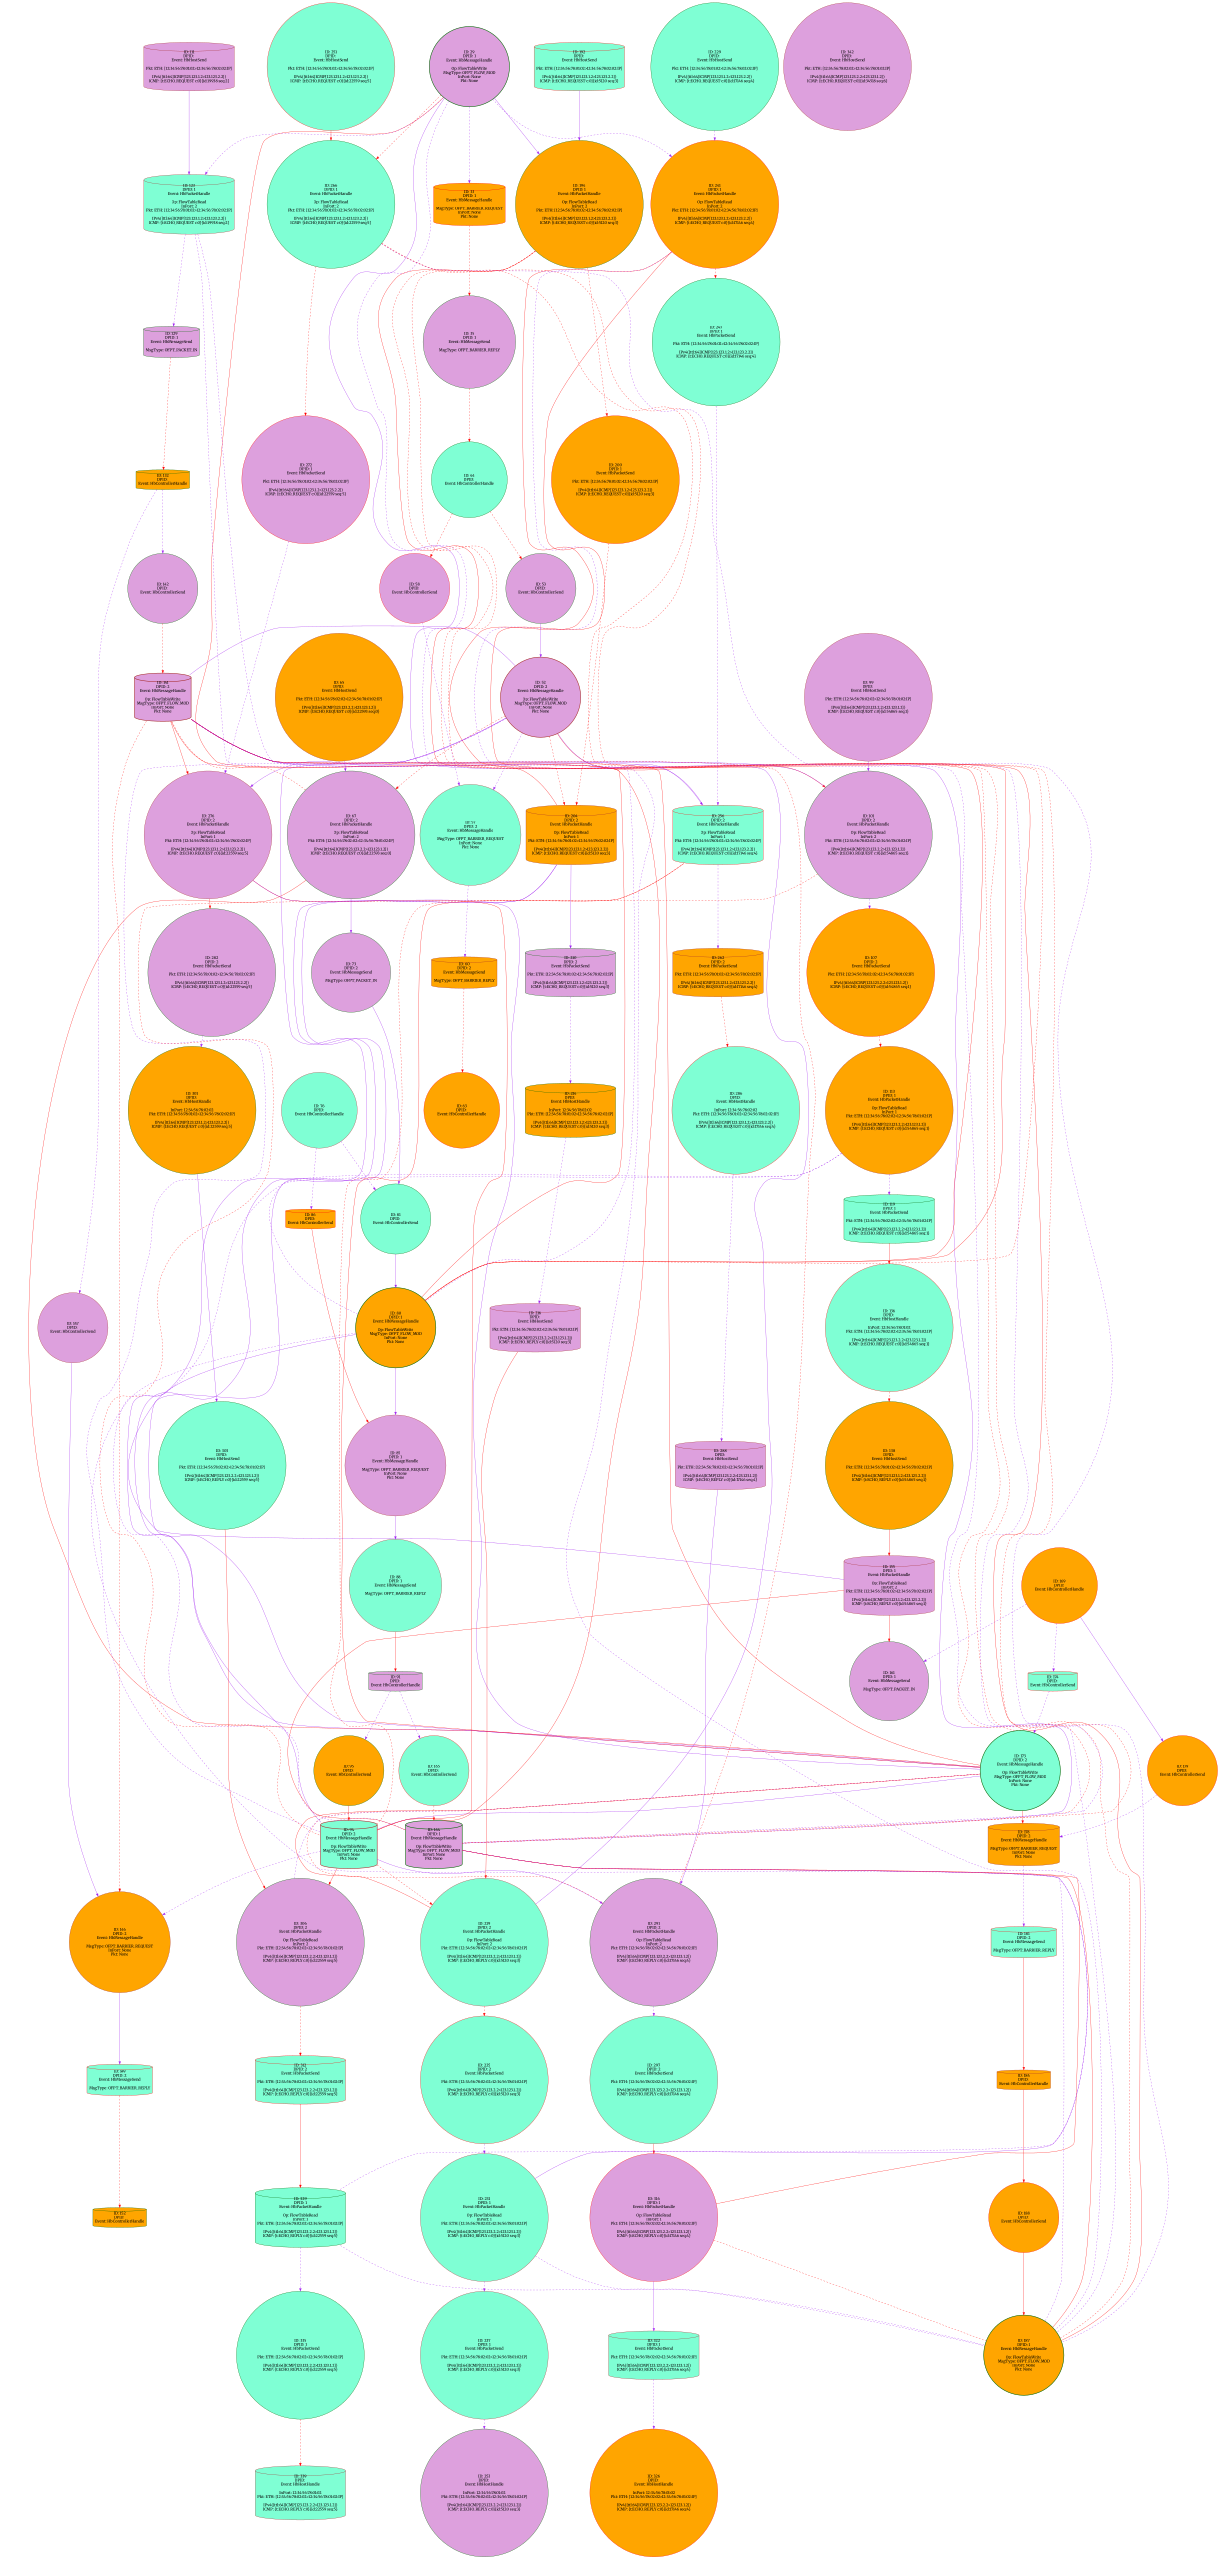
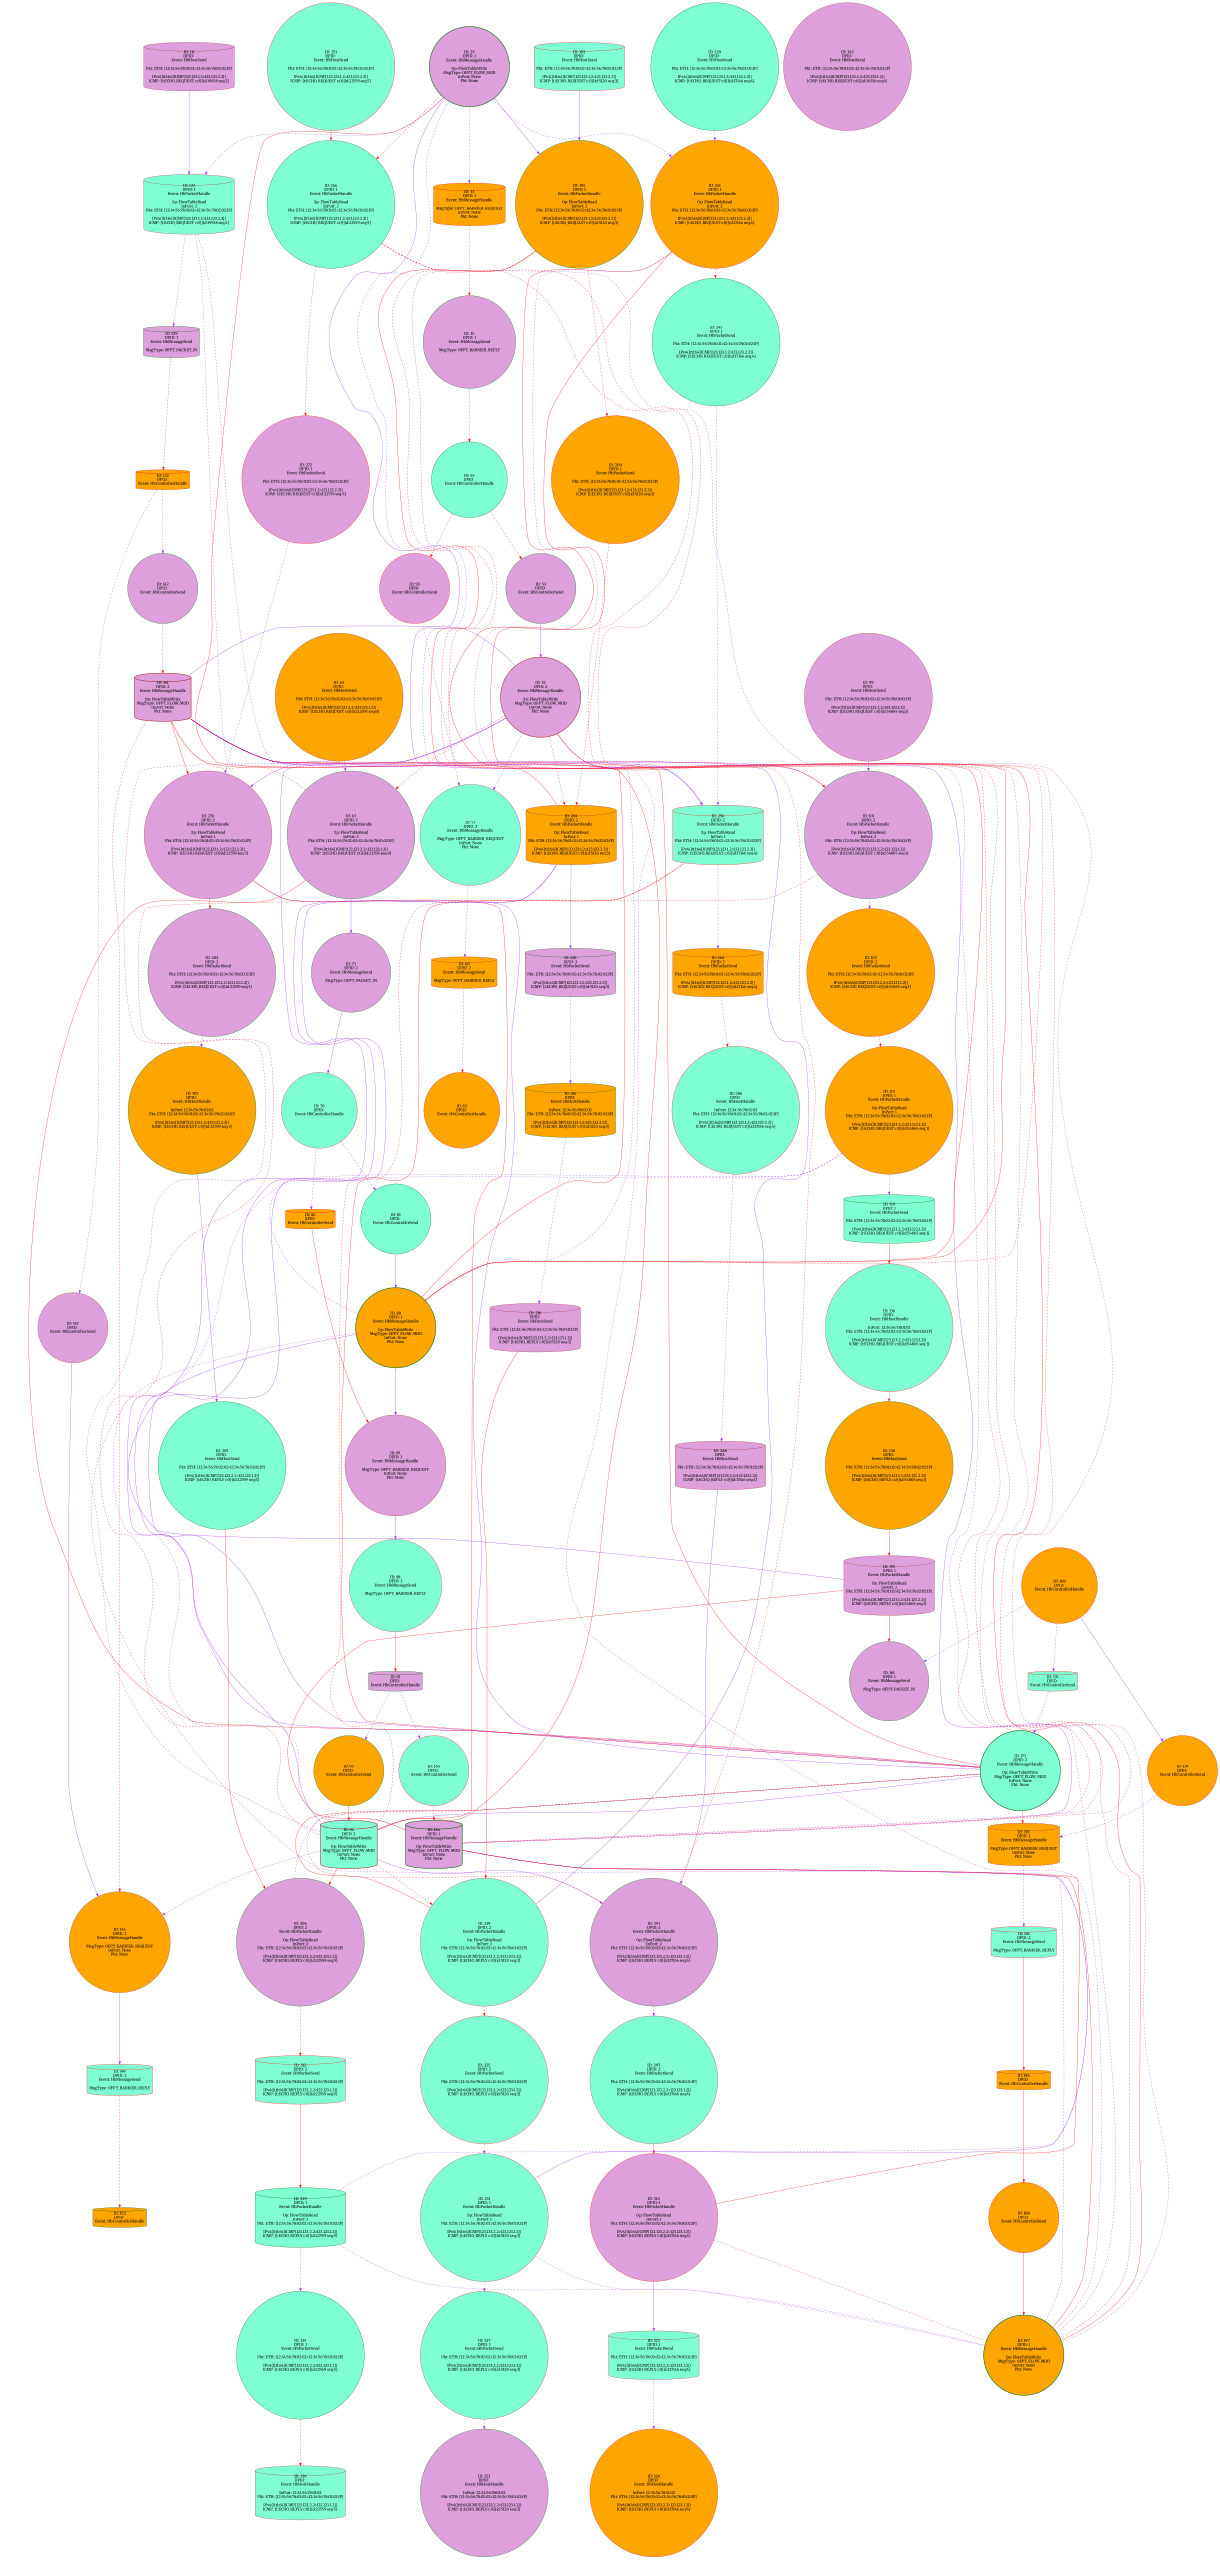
node "ID: 132 DPID: Event: HbControllerHandle": color darkgreen -> red
edge "ID: 73 DPID: 2 Event: HbMessageSend MsgType: OFPT_PACKET_IN" -> "ID: 81 DPID: Event: HbControllerSend": now "ID: 73 DPID: 2 Event: HbMessageSend MsgType: OFPT_PACKET_IN" -> "ID: 76 DPID: Event: HbControllerHandle"
